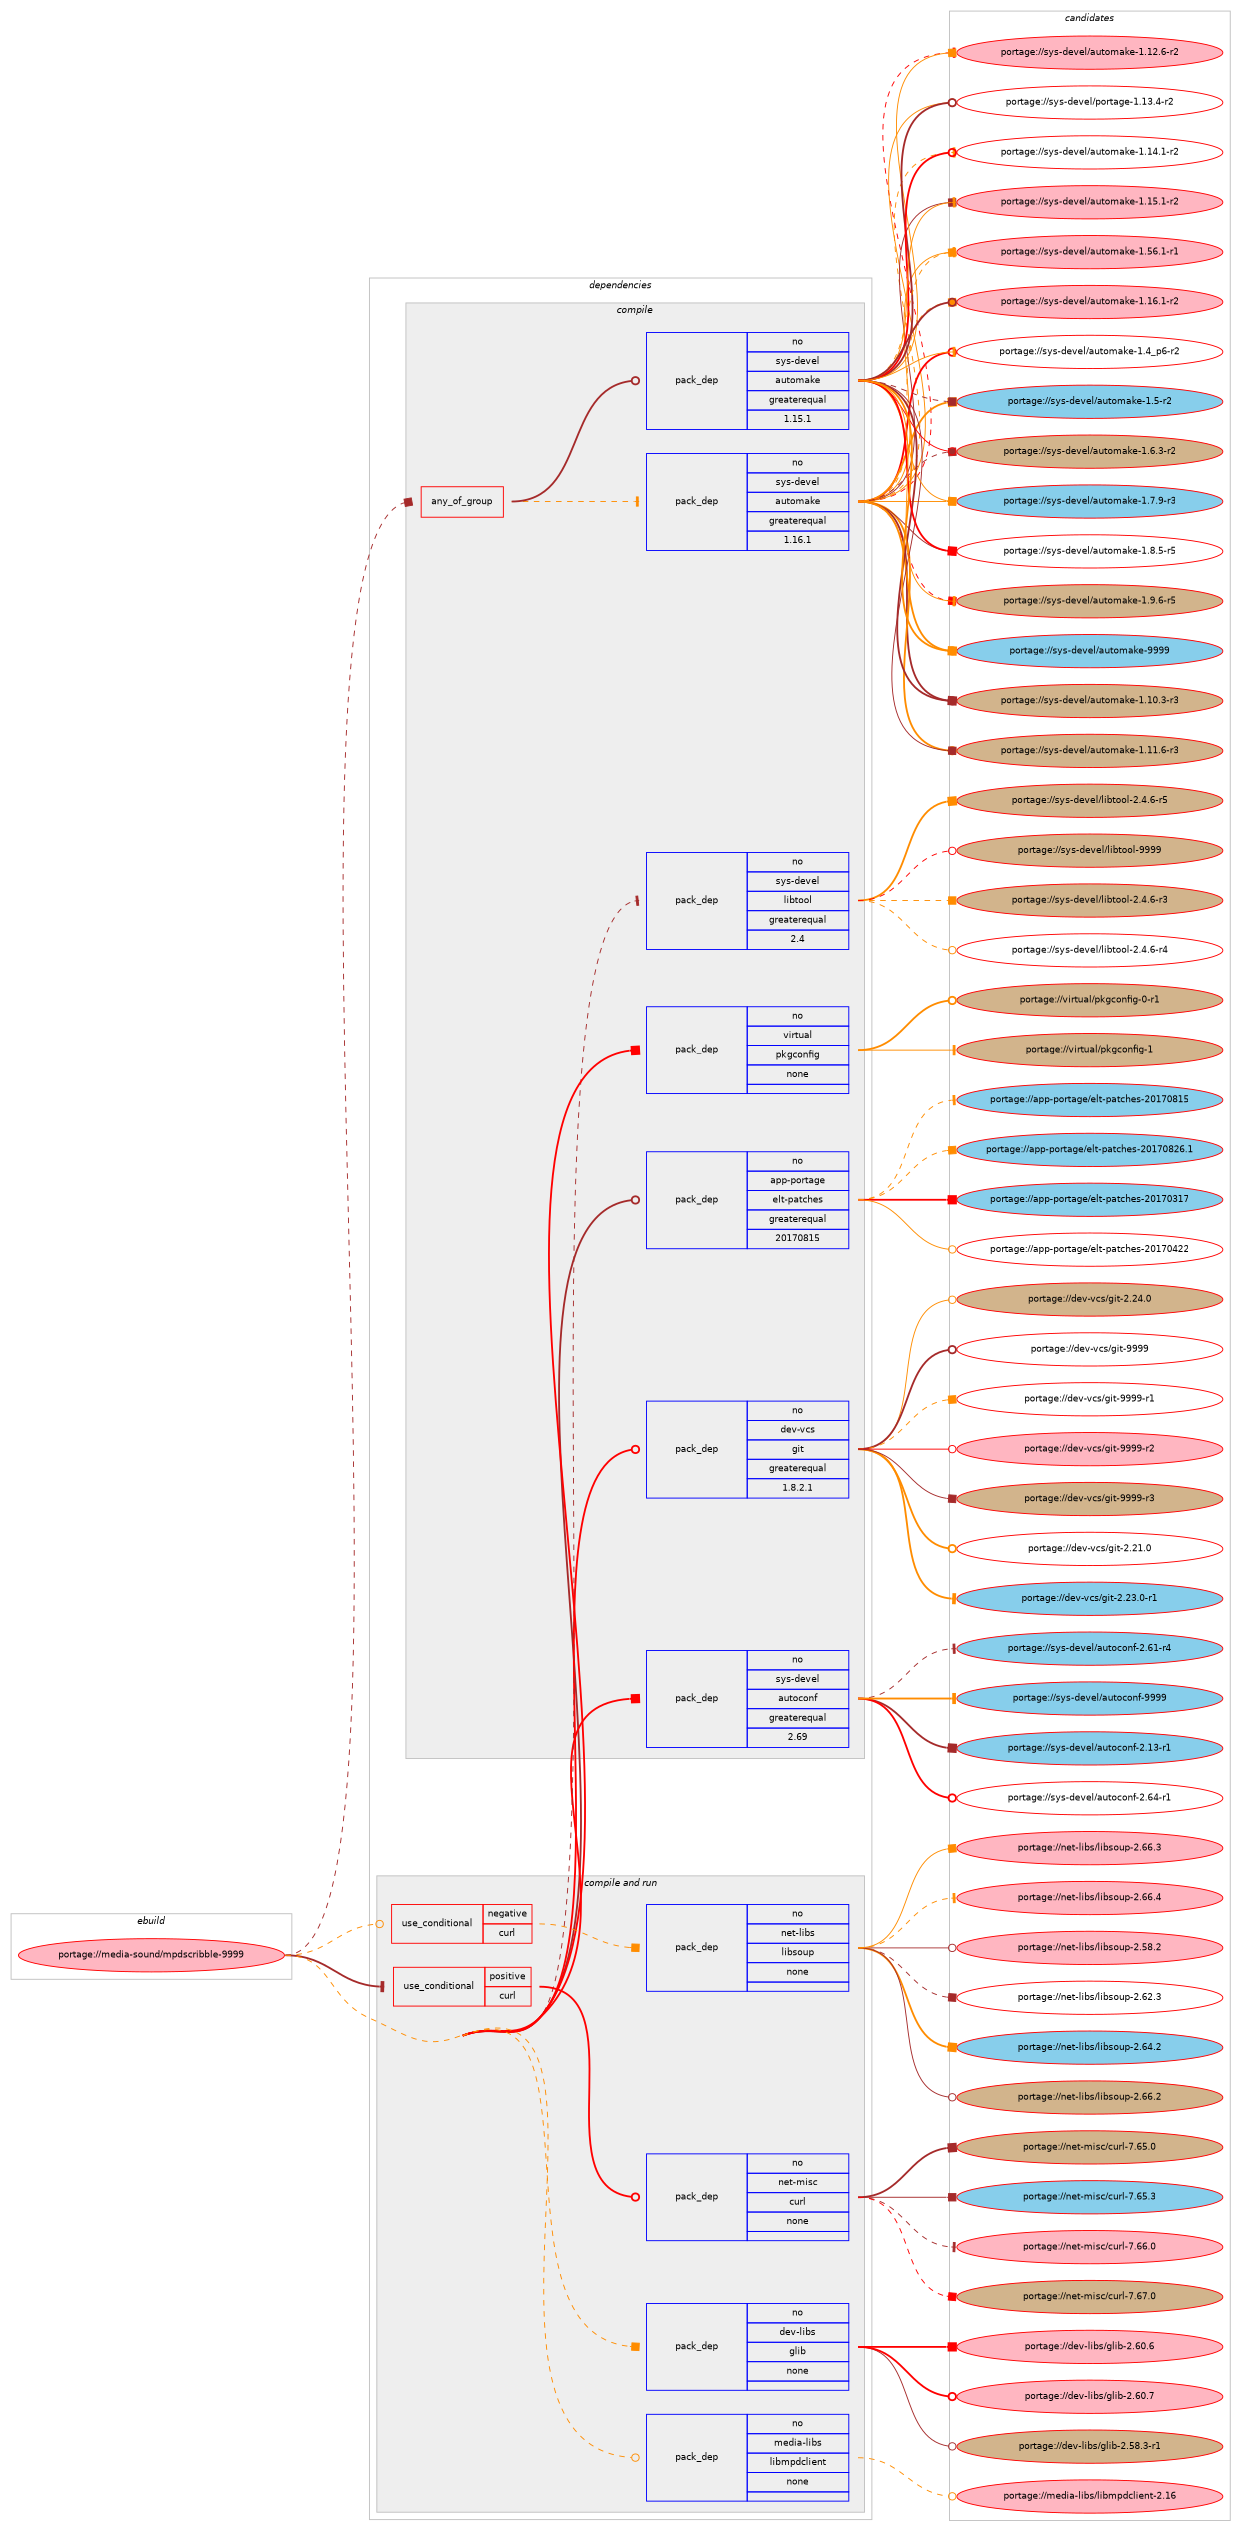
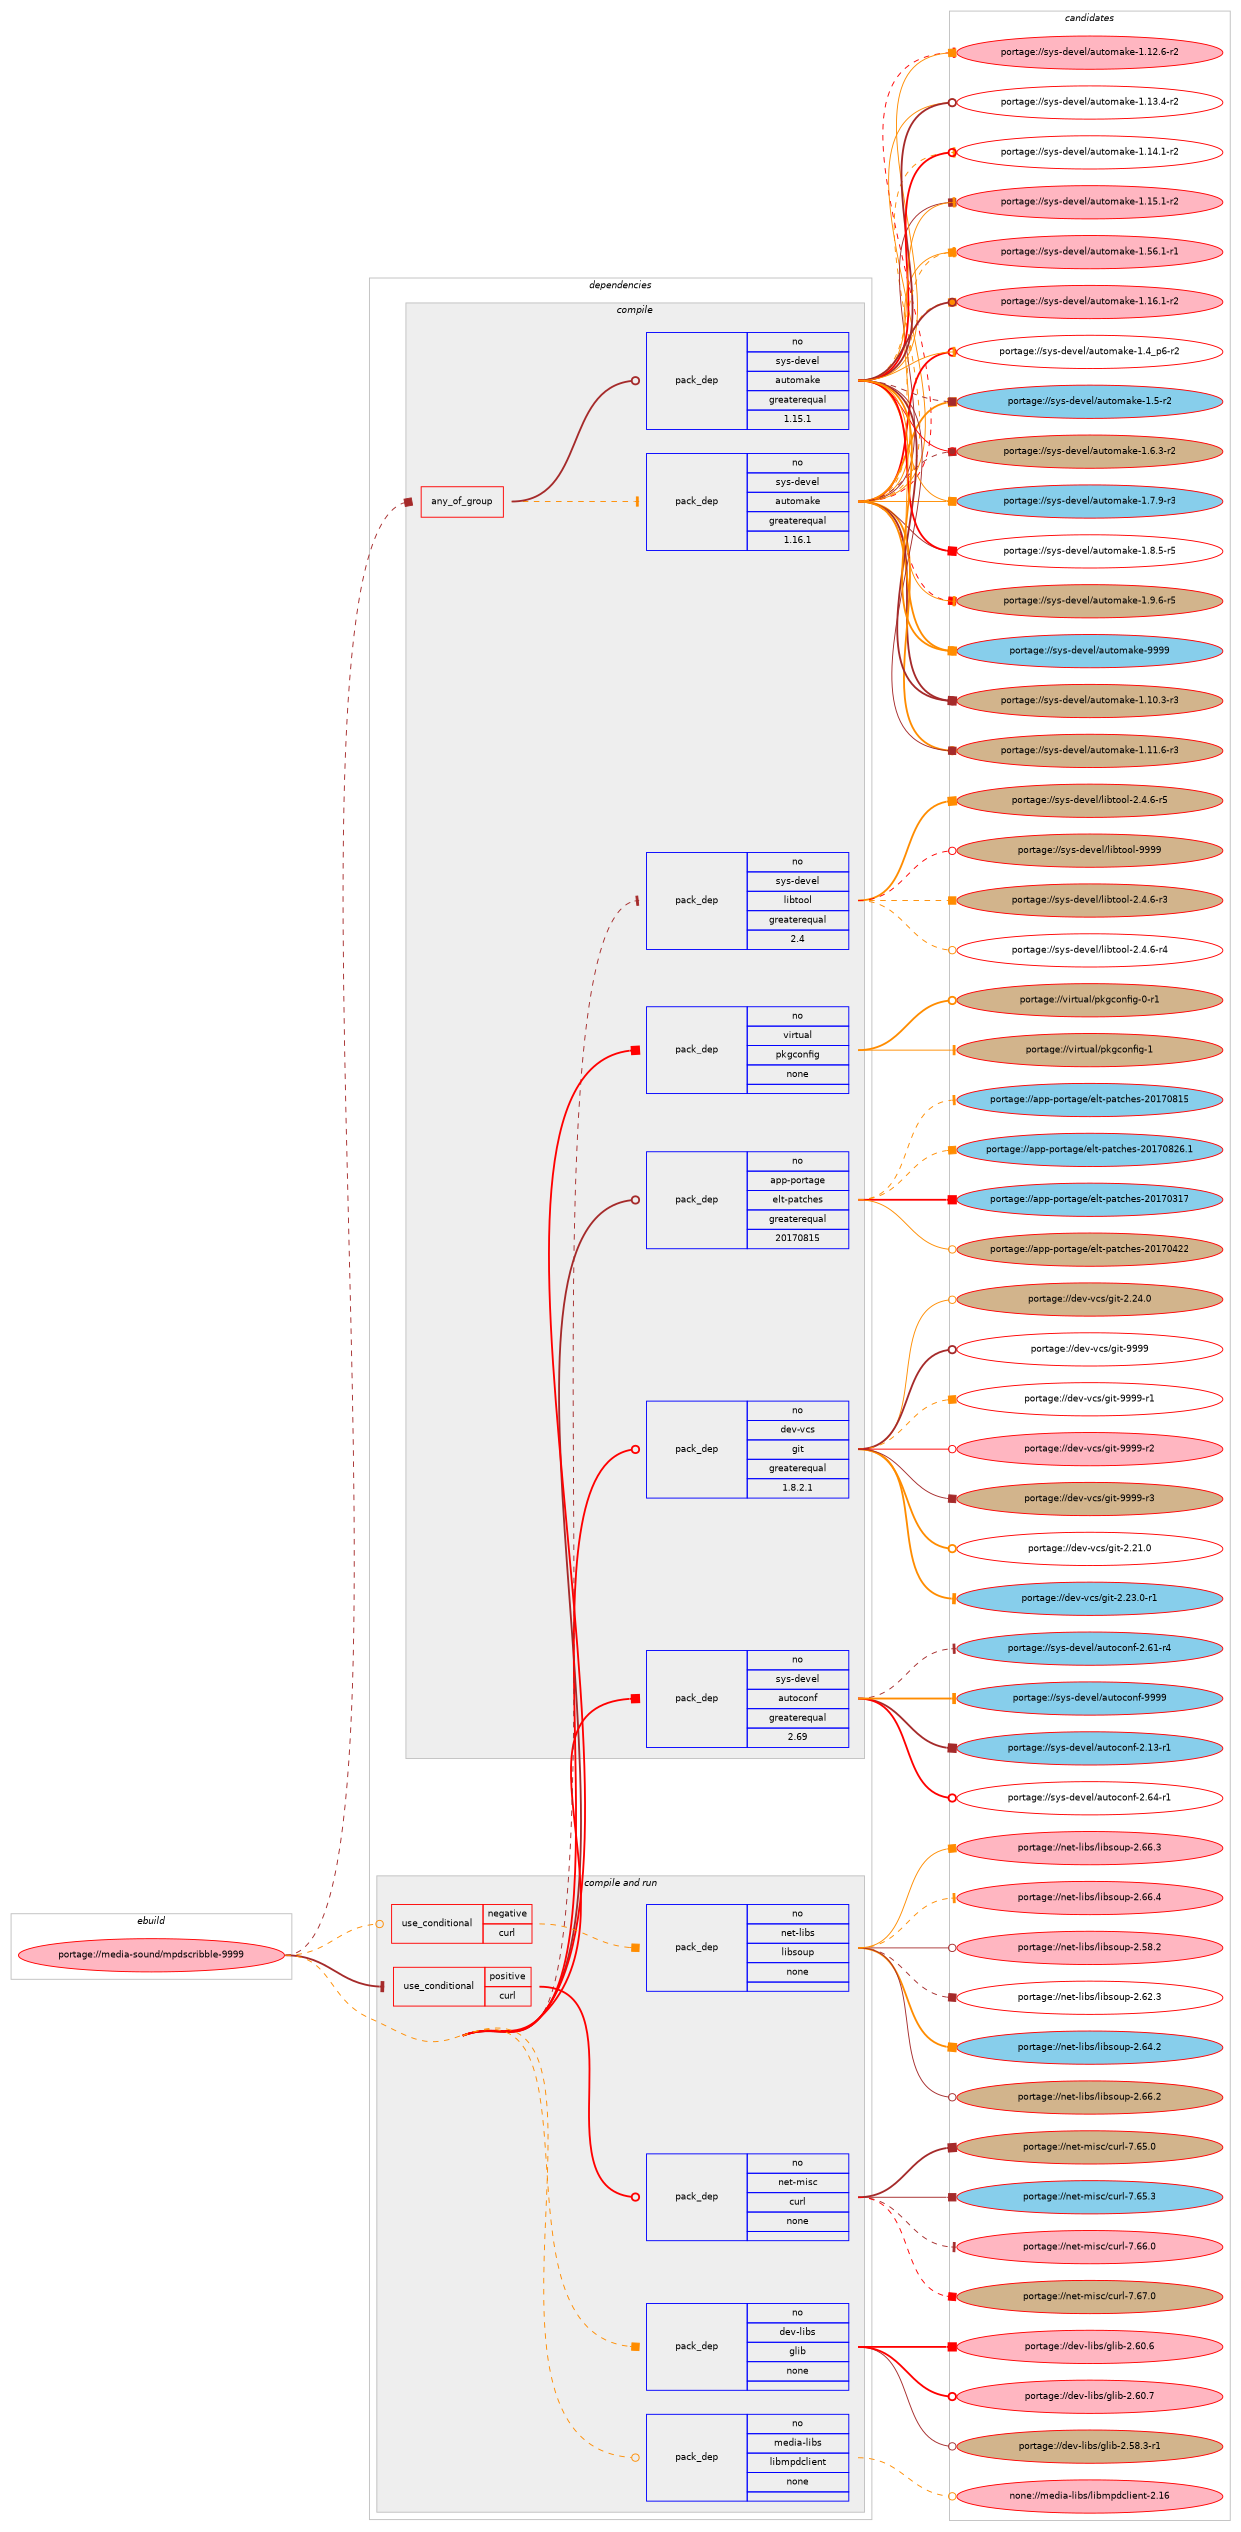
node "portage://sys-devel/portage-1.13.4-r2": label "portage://sys-devel/portage-1.13.4-r2" -> "portage://sys-devel/automake-1.13.4-r2"
node "portage://app-portage/elt-patches-20170422": fillcolor white -> tan
node "portage://media-libs/libmpdclient-2.16": label "portage://media-libs/libmpdclient-2.16" -> "none://media-libs/libmpdclient-2.16"
